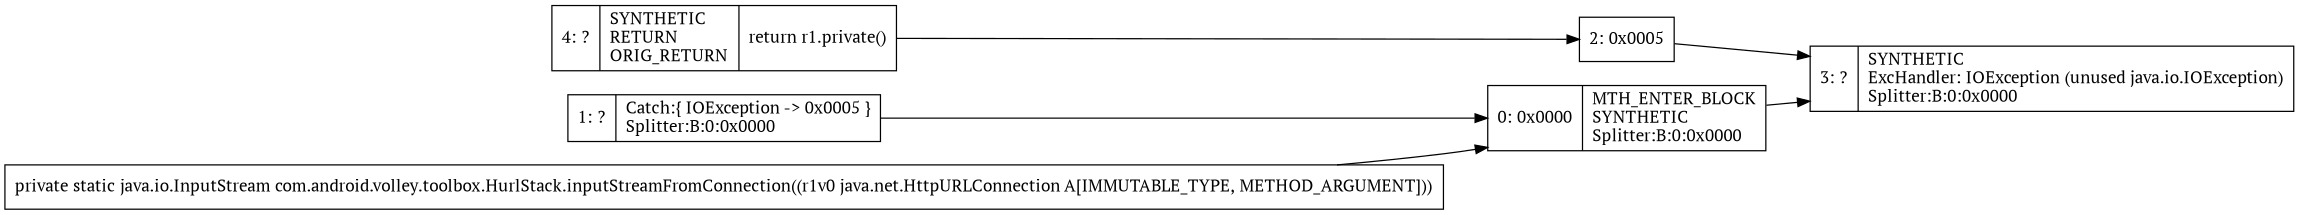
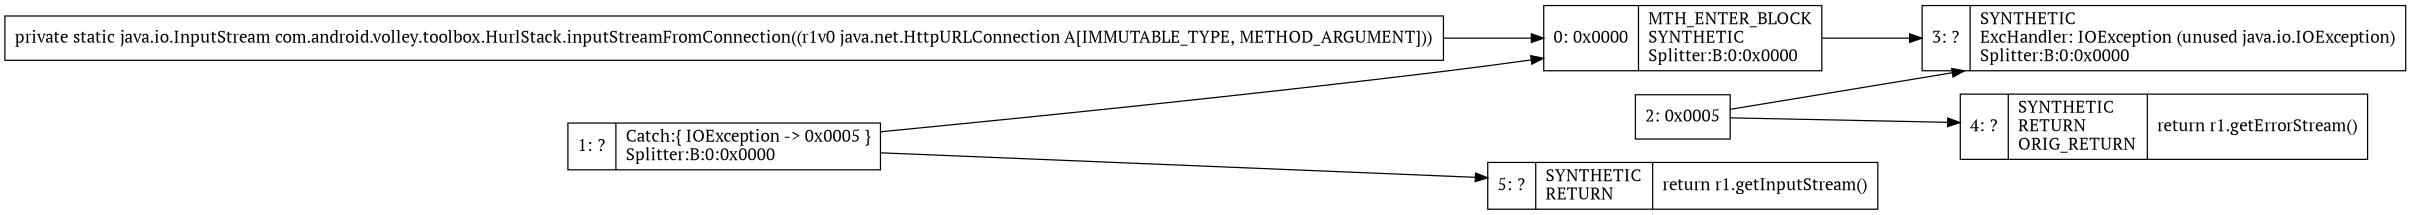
node "4: ?": text "return r1.private()" -> "return r1.getErrorStream()"
edge "4: ?" -> "2: 0x0005": reversed
node "5: ?": added
